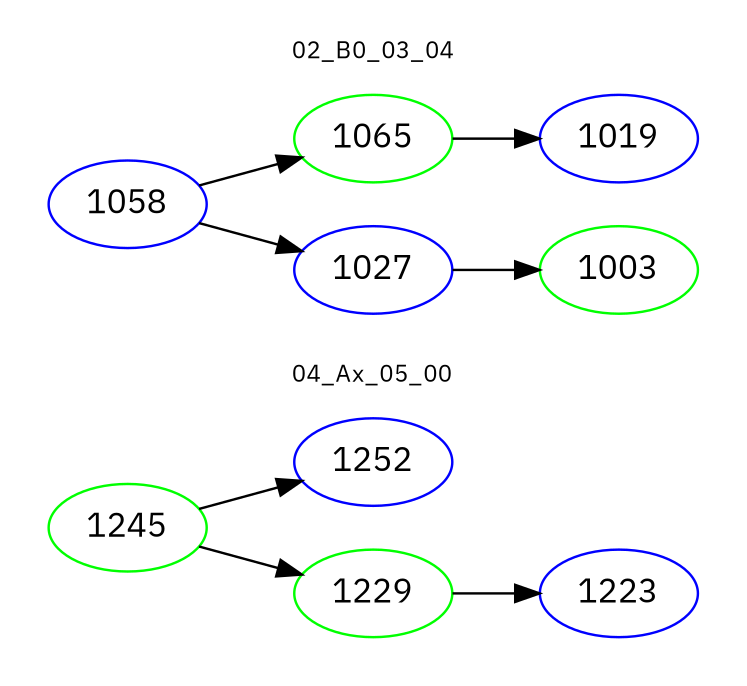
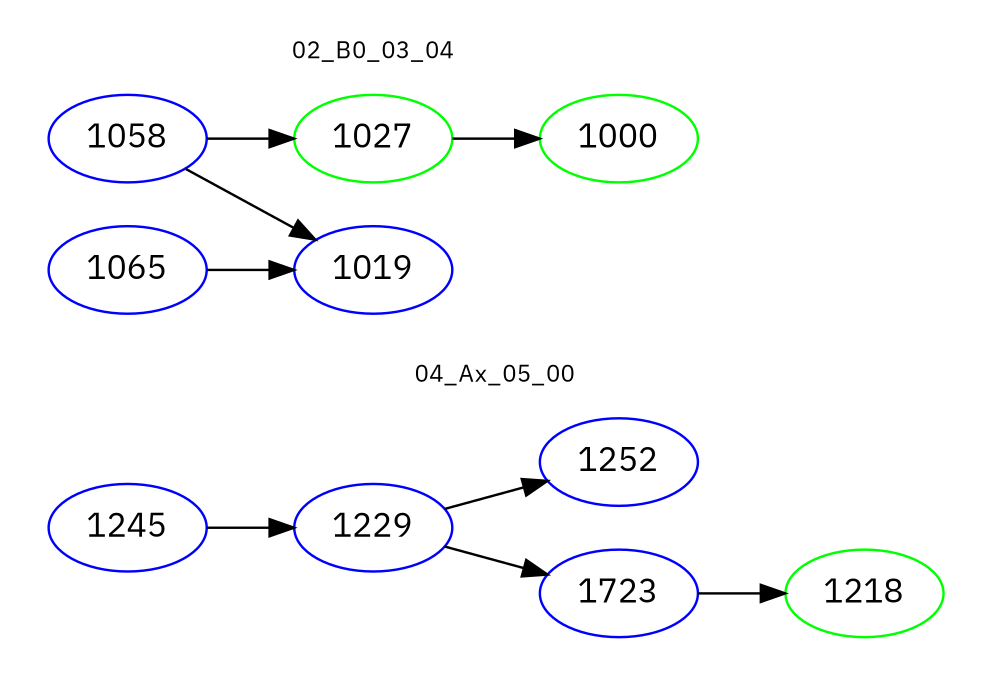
node "1065": color green -> blue
edge "1058" -> "1065": now "1058" -> "1019"
node "1027": color blue -> green
node "1003": label "1003" -> "1000"
edge "1245" -> "1252": now "1229" -> "1252"
node "1245": color green -> blue
node "1229": color green -> blue
node "1223": label "1223" -> "1723"
node "1218": added
